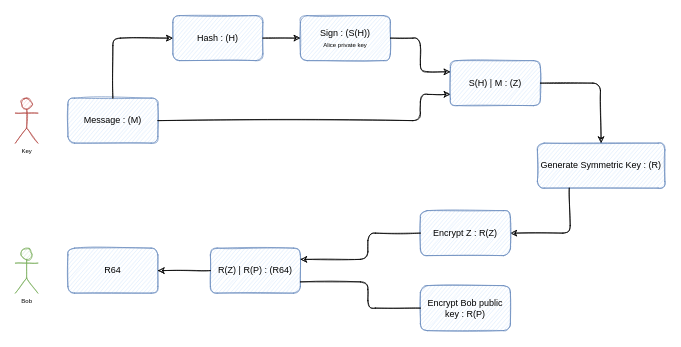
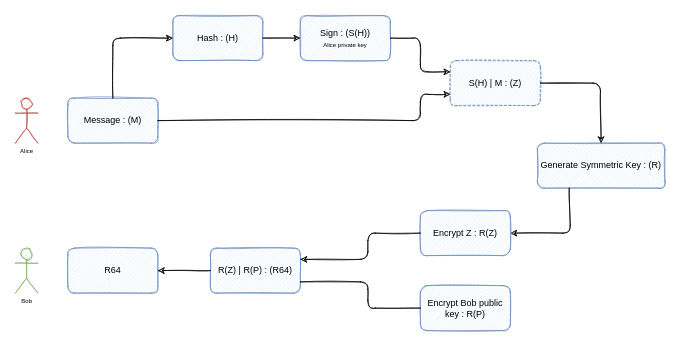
node "S(H) | M : (Z)": style solid -> dashed
node "Key": label "Key" -> "Alice"
